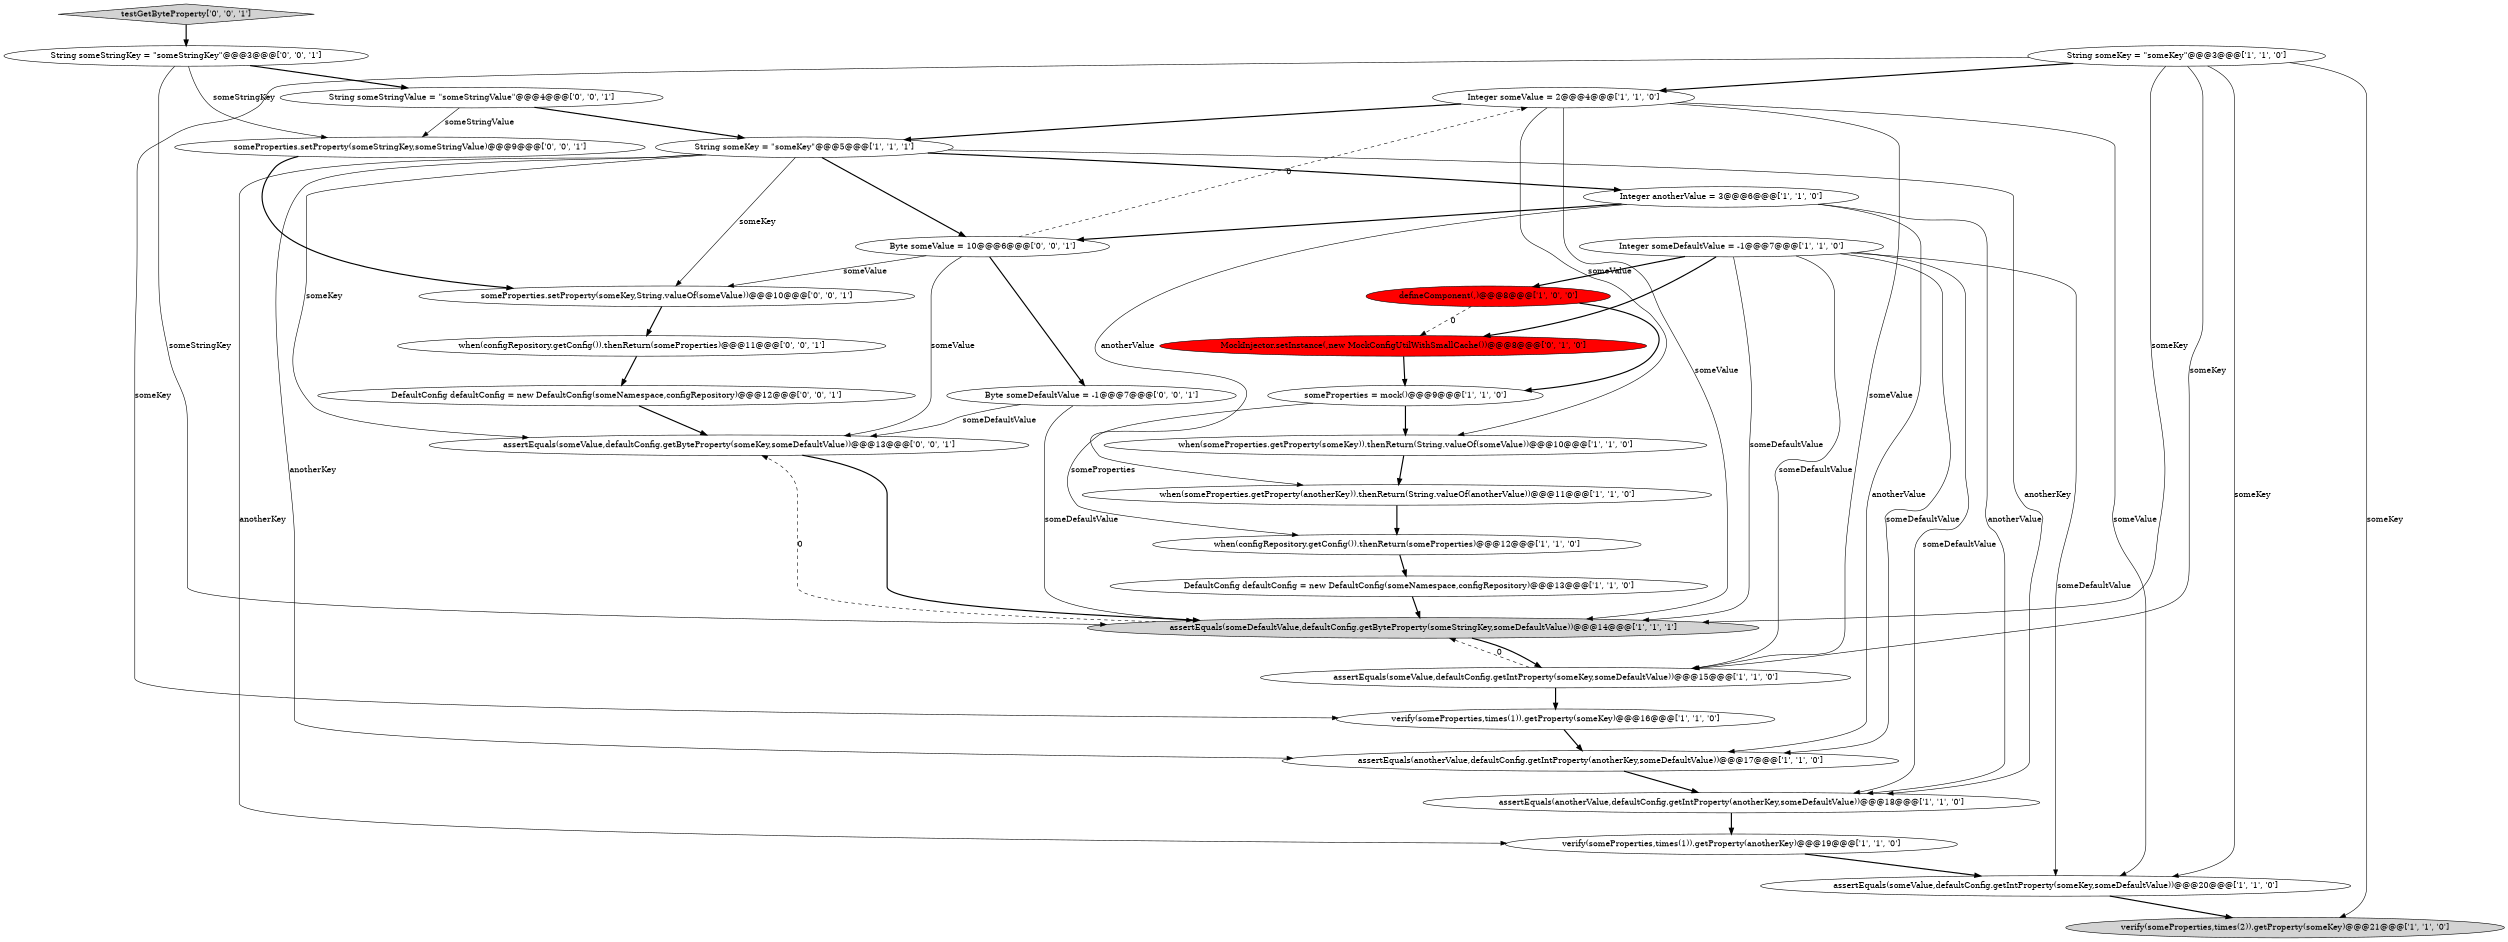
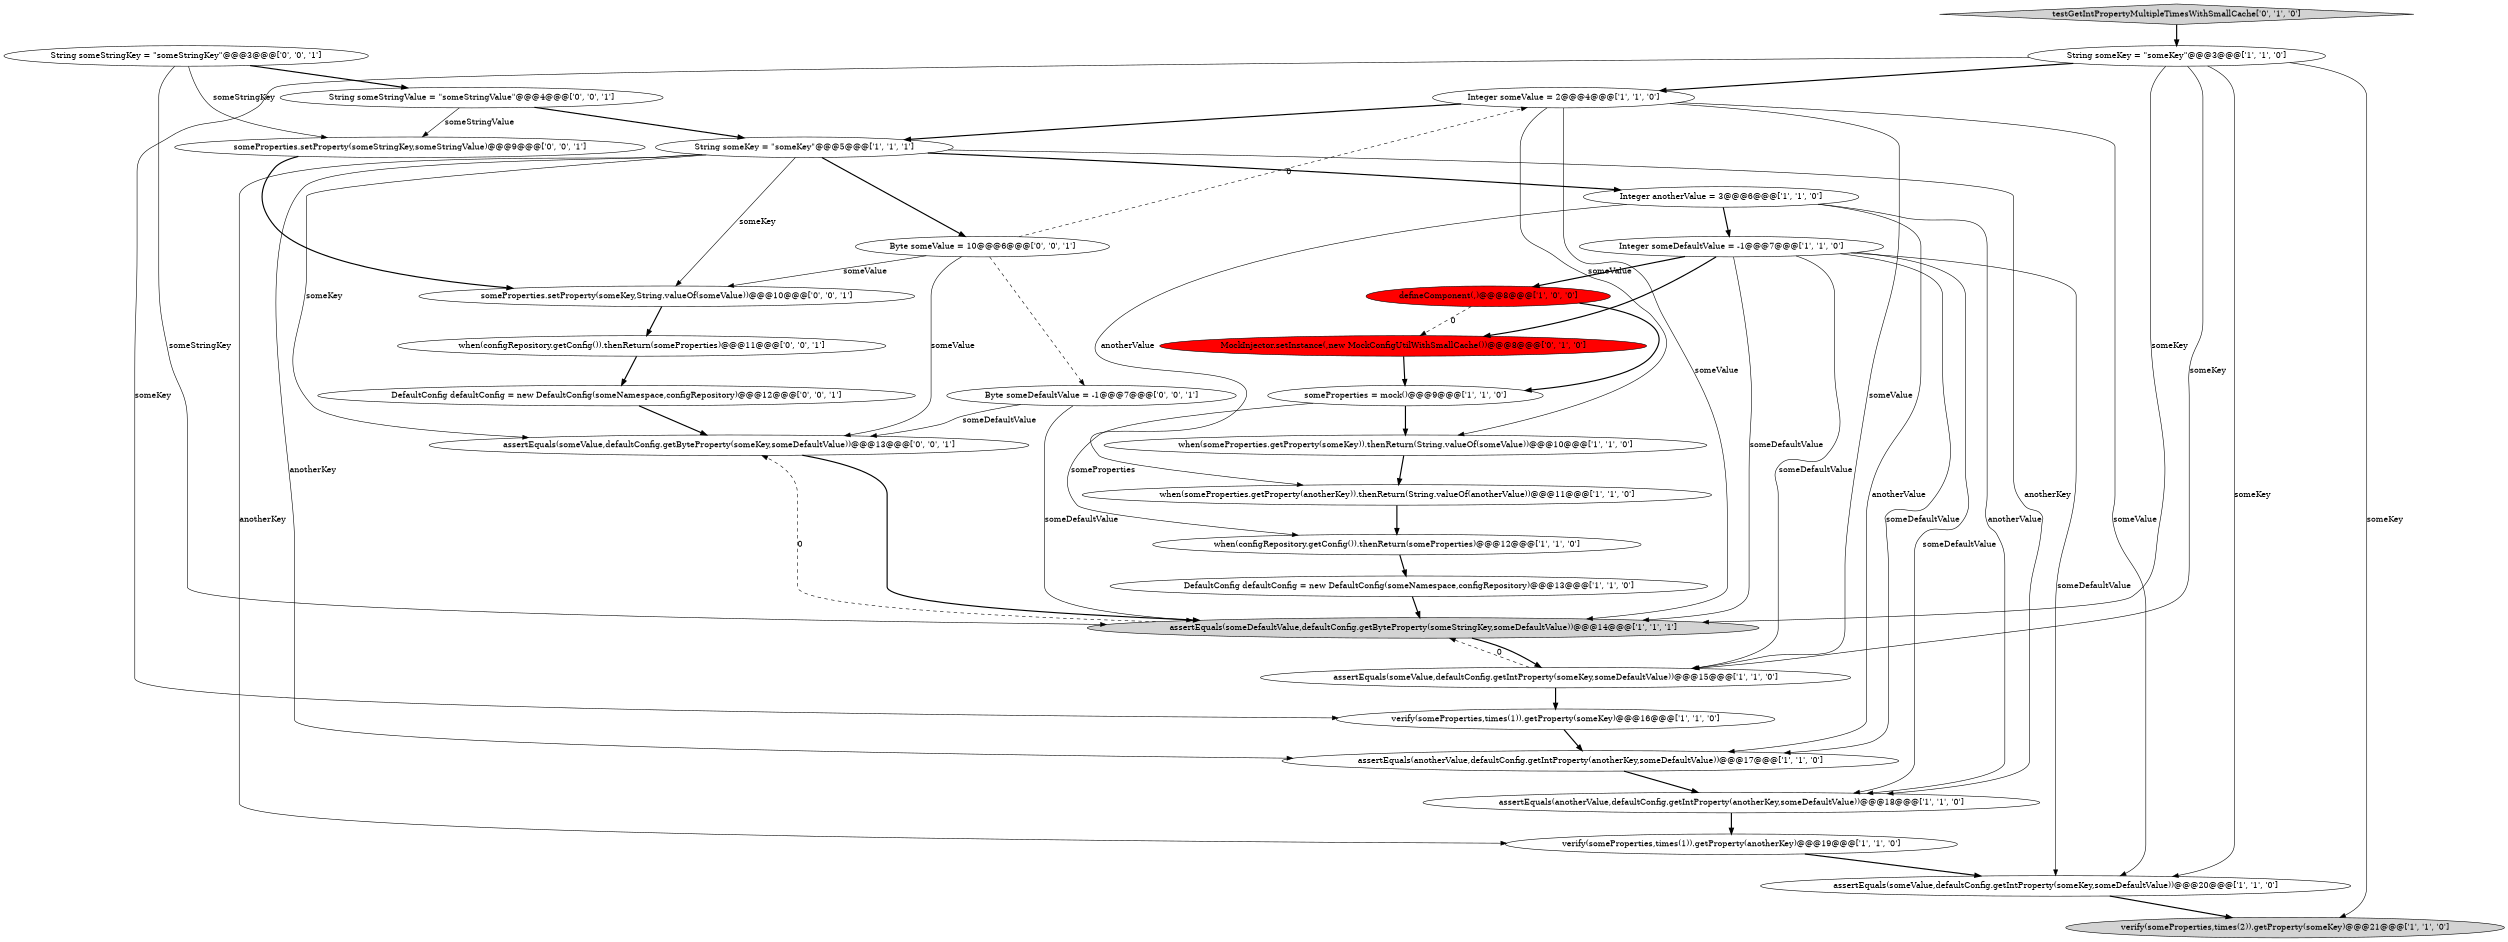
node "testGetByteProperty['0', '0', '1']": removed
node "testGetIntPropertyMultipleTimesWithSmallCache['0', '1', '0']": added
edge "Integer anotherValue = 3@@@6@@@['1', '1', '0']" -> "Byte someValue = 10@@@6@@@['0', '0', '1']": now "Integer anotherValue = 3@@@6@@@['1', '1', '0']" -> "Integer someDefaultValue = -1@@@7@@@['1', '1', '0']"
edge "Byte someValue = 10@@@6@@@['0', '0', '1']" -> "Byte someDefaultValue = -1@@@7@@@['0', '0', '1']": style bold -> dashed
